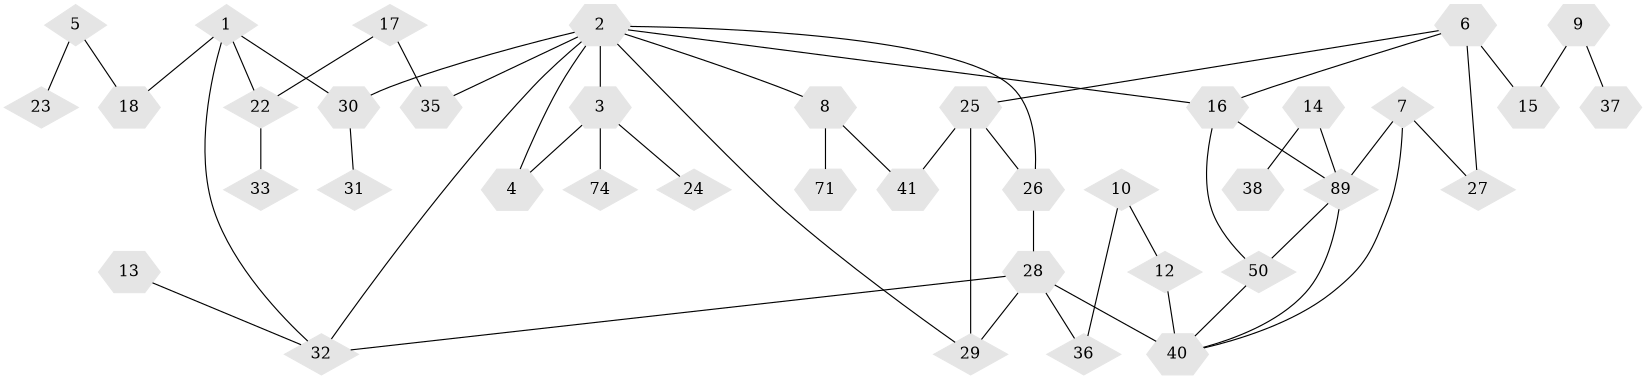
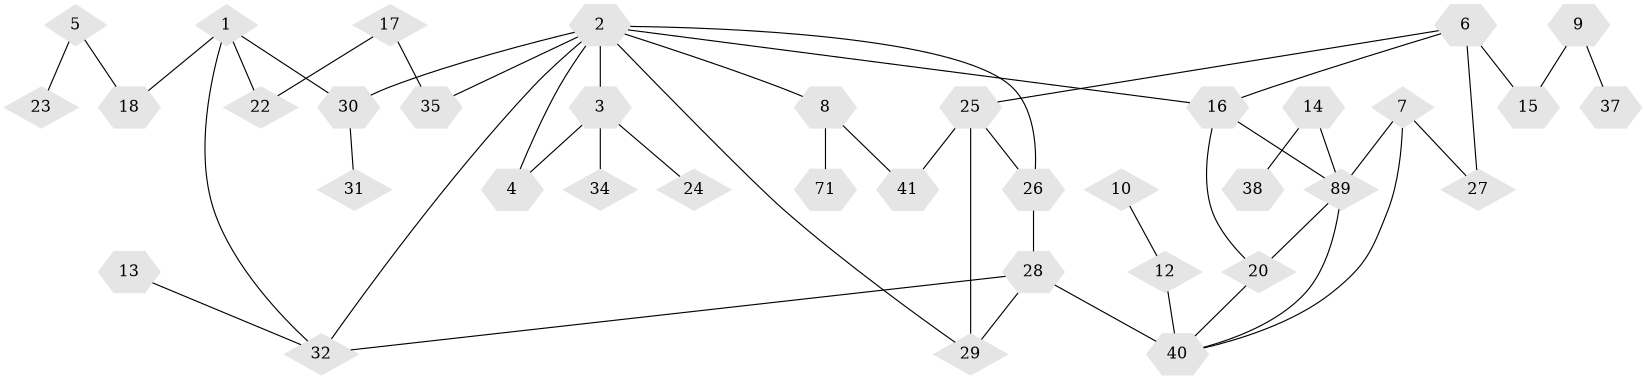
node "33": removed
node "74": label "74" -> "34"
node "50": label "50" -> "20"
node "36": removed
